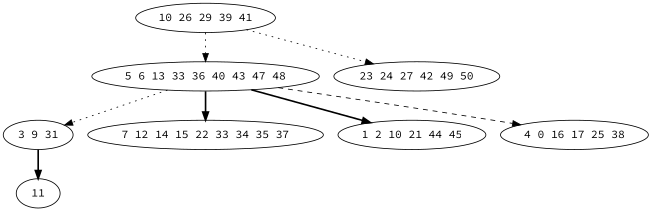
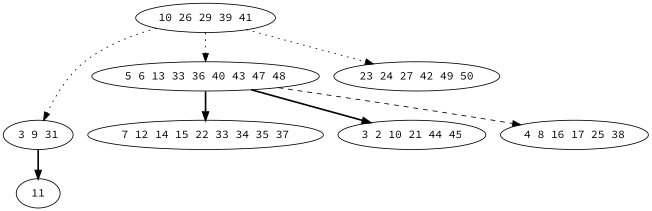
edge "5 6 13 33 36 40 43 47 48" -> "3 9 31": now "10 26 29 39 41" -> "3 9 31"
node "1 2 10 21 44 45": label "1 2 10 21 44 45" -> "3 2 10 21 44 45"
node "4 0 16 17 25 38": label "4 0 16 17 25 38" -> "4 8 16 17 25 38"
